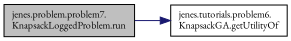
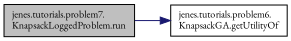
node "jenes.problem.problem7. KnapsackLoggedProblem.run": label "jenes.problem.problem7. KnapsackLoggedProblem.run" -> "jenes.tutorials.problem7. KnapsackLoggedProblem.run"
